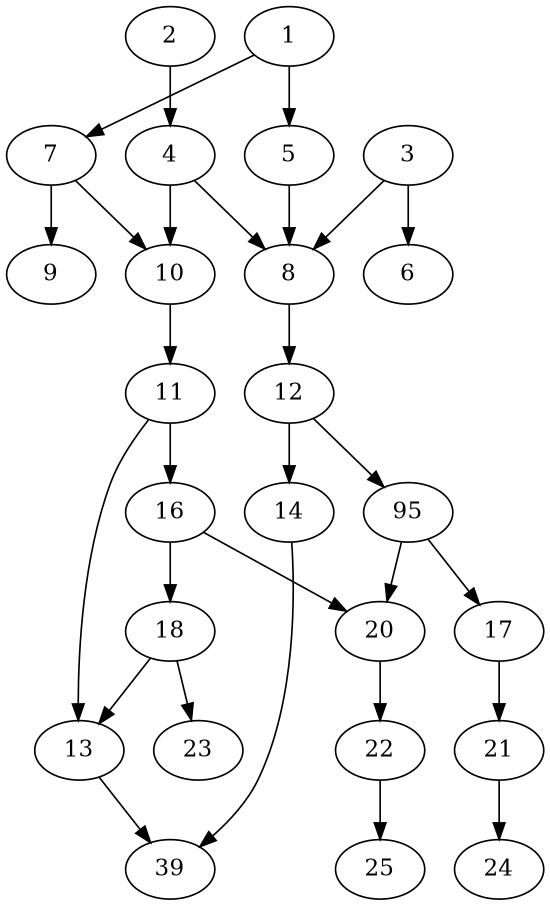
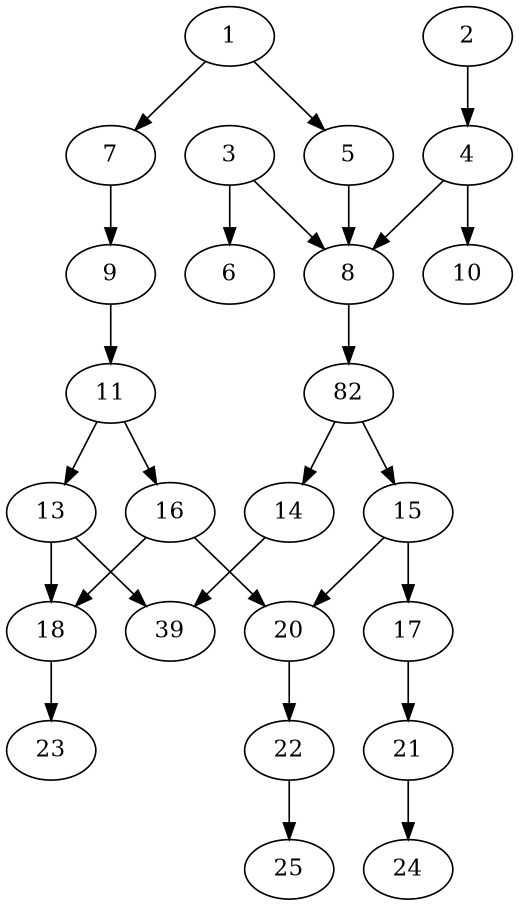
edge "7" -> "10": removed
edge "10" -> "11": now "9" -> "11"
node "12": label "12" -> "82"
node "95": label "95" -> "15"
edge "18" -> "13": reversed
